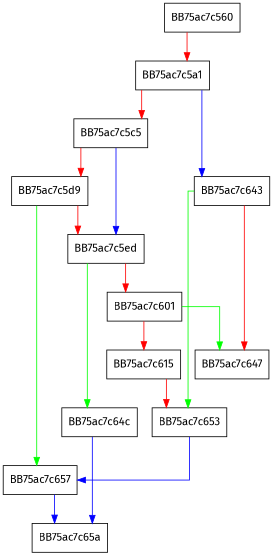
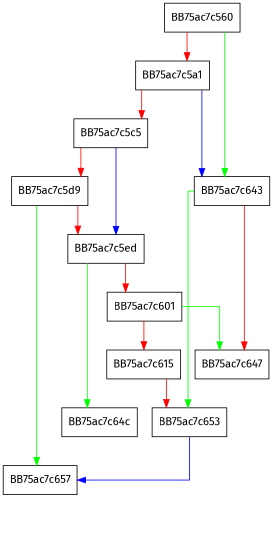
edge "BB75ac7c560" -> "BB75ac7c643": added
node "BB75ac7c65a": removed
